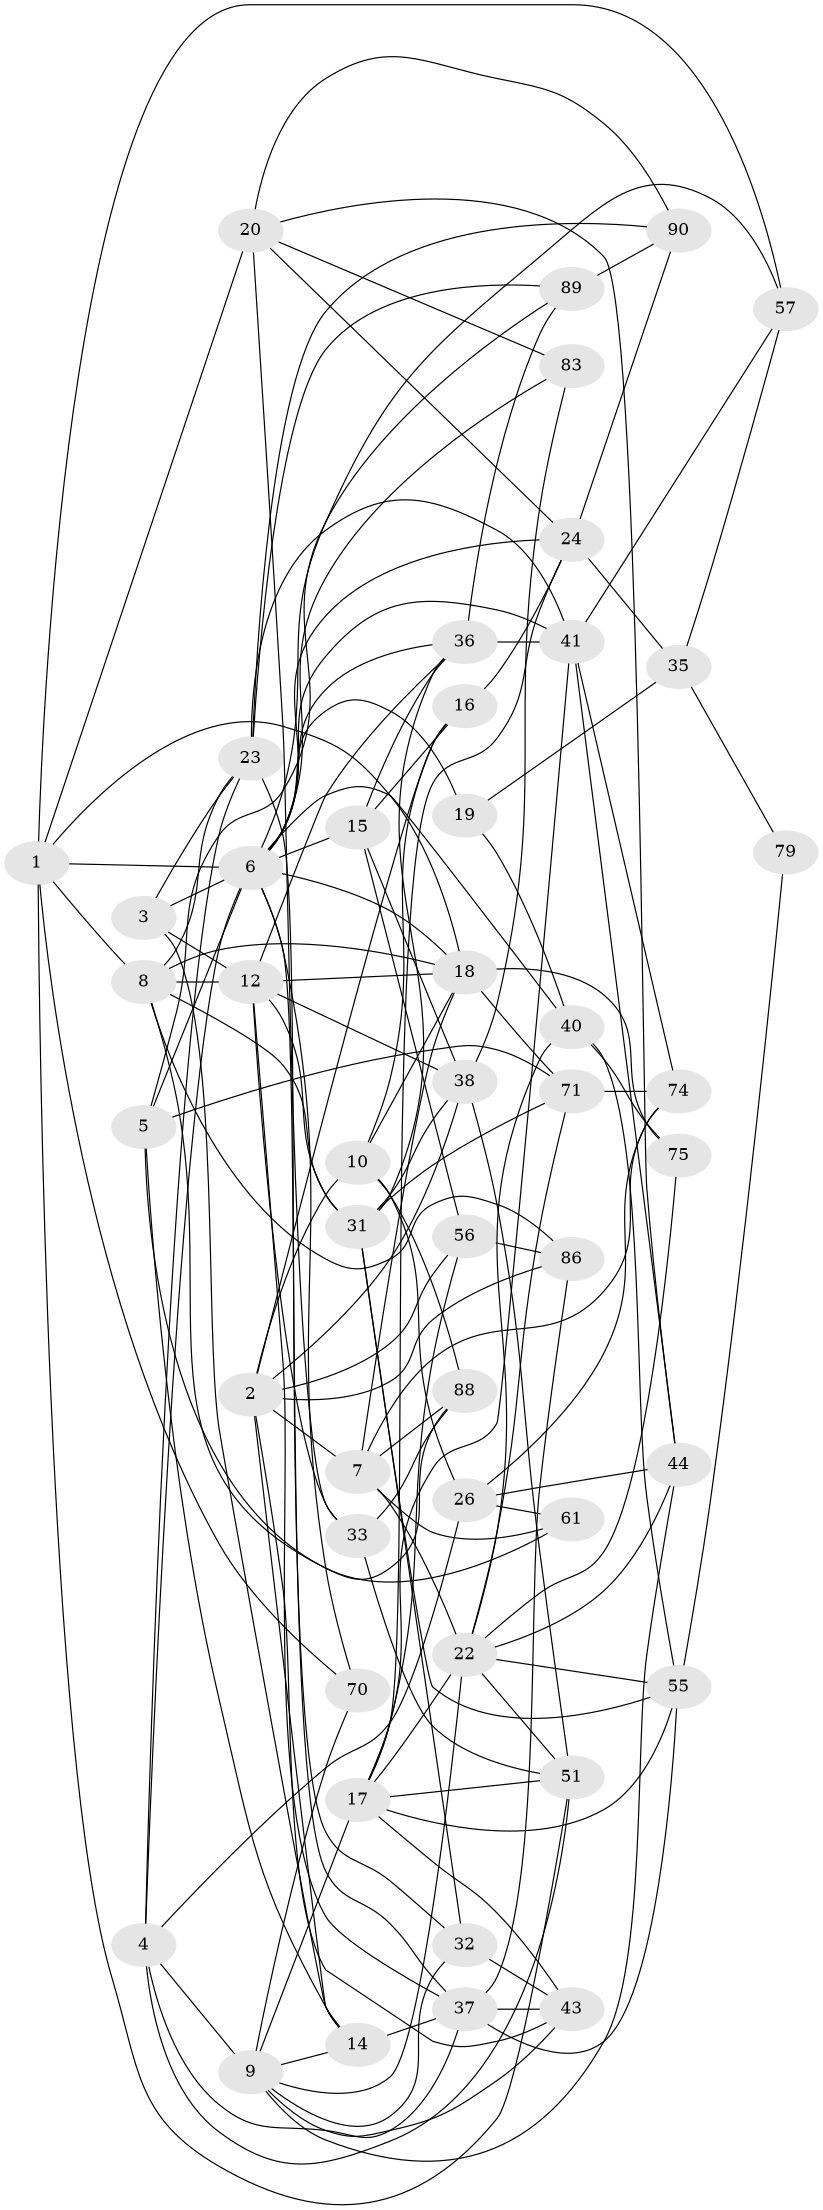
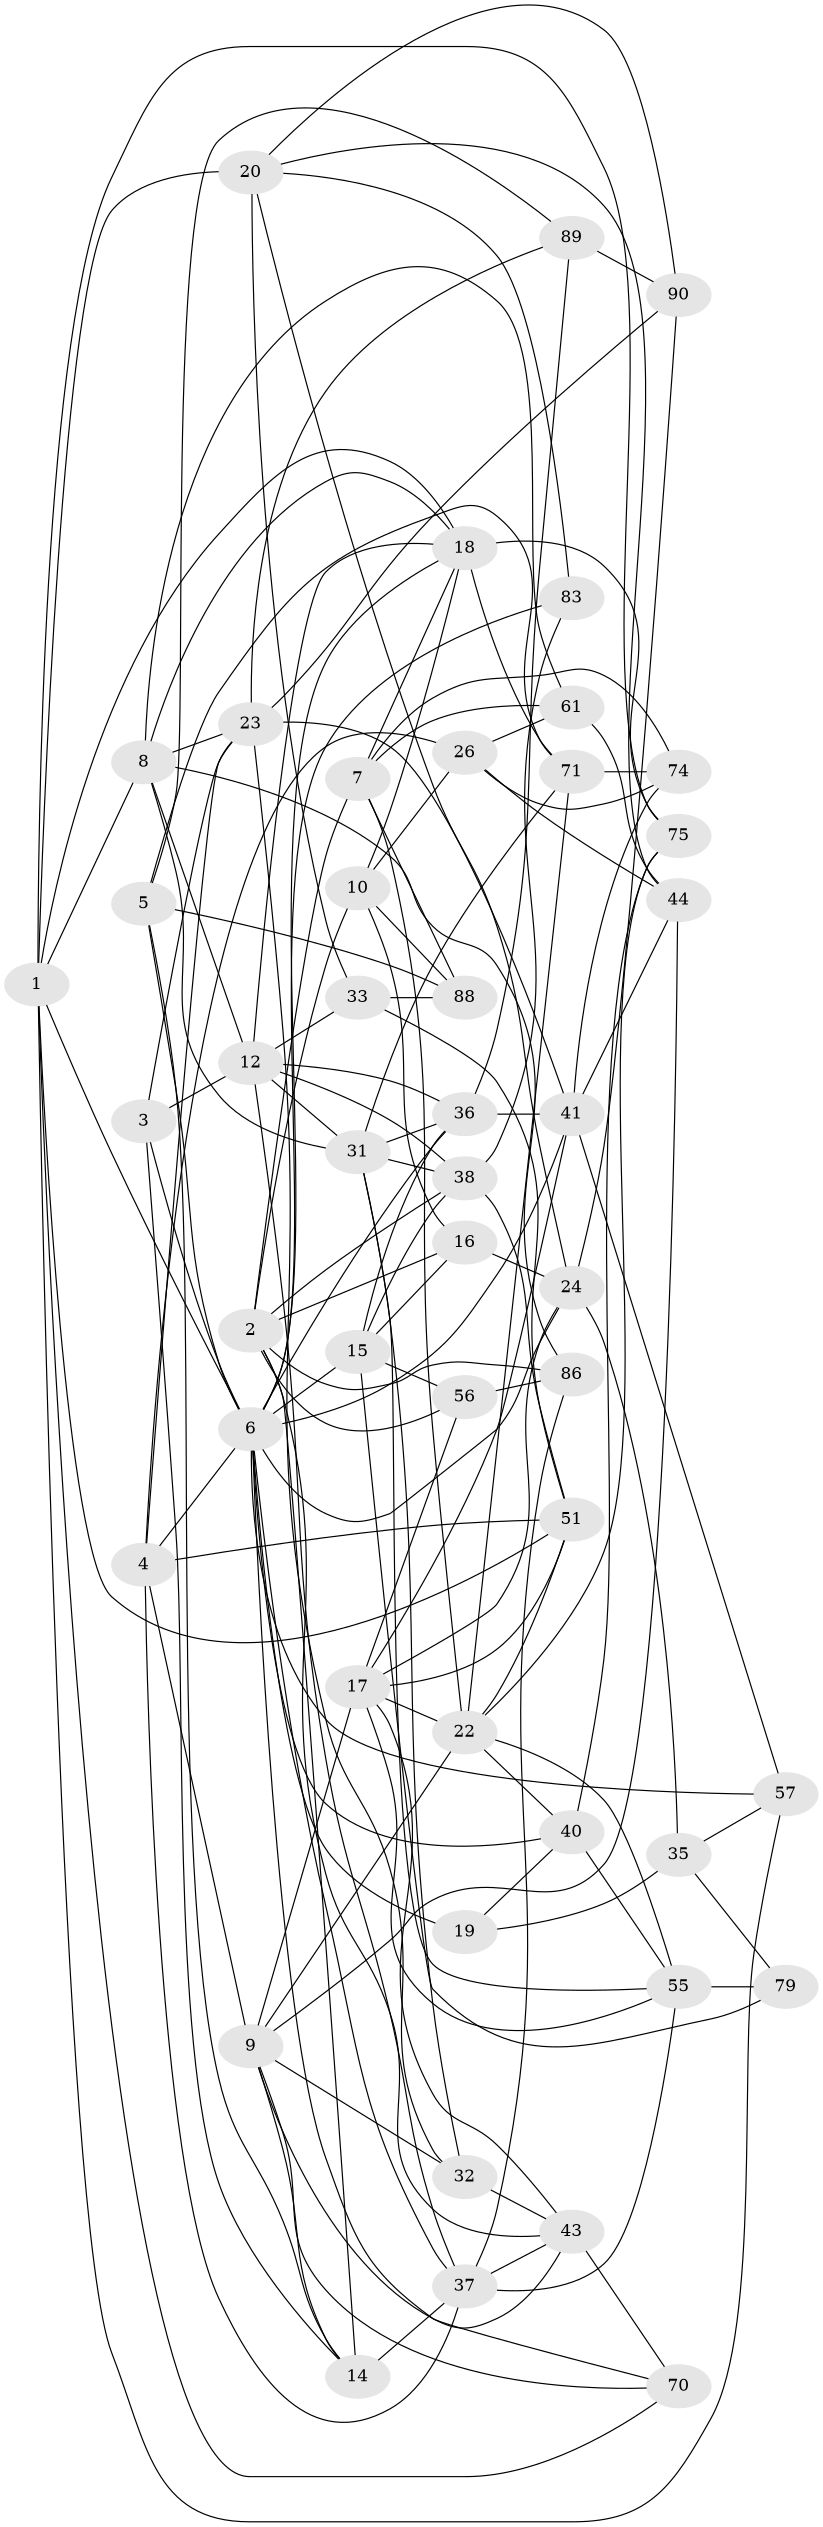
edge "75" -- "1": added
edge "44" -- "22": now "44" -- "61"
edge "15" -- "79": added
edge "43" -- "70": added
